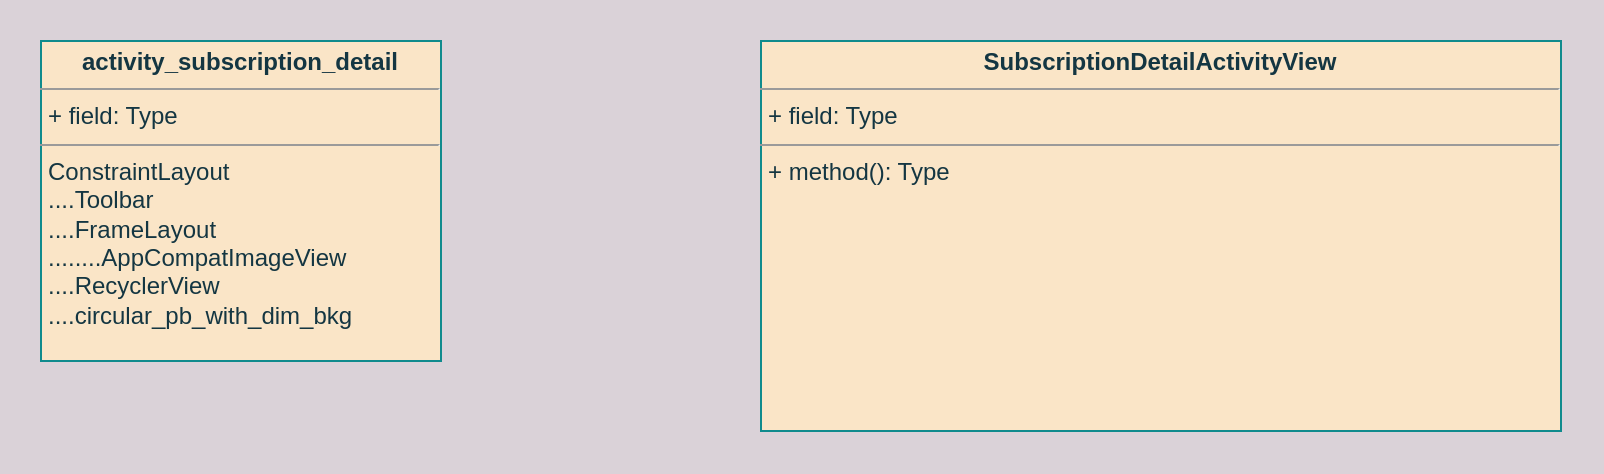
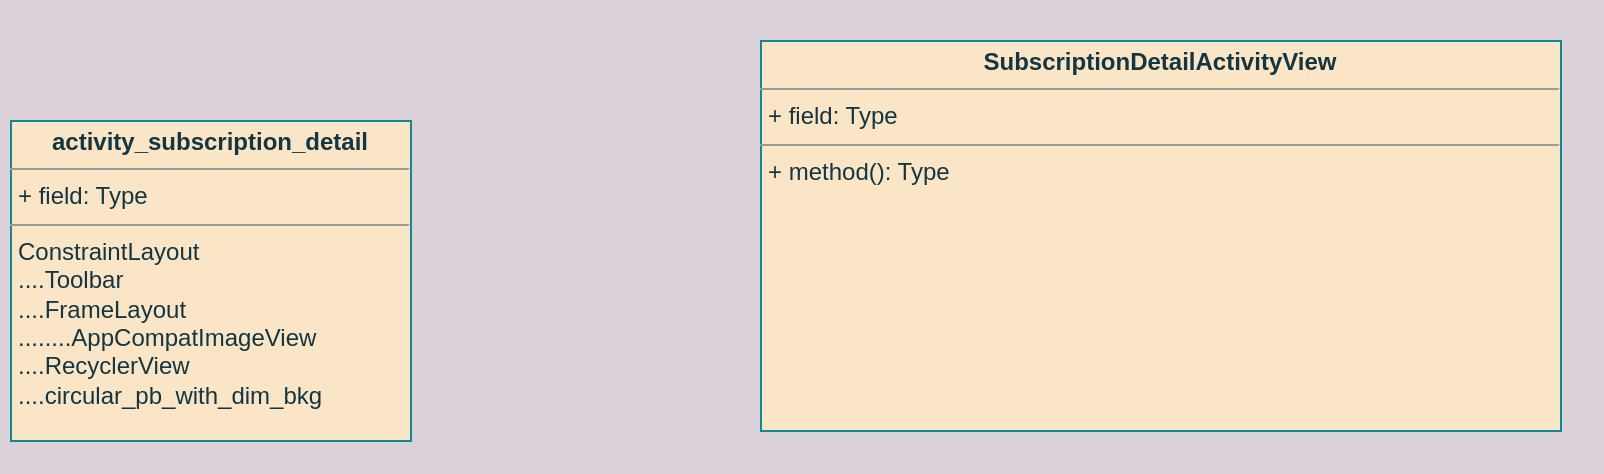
node "activity_subscription_detail + field: Type ConstraintLayout ....Toolbar ....FrameLayout ........AppCompatImageView ....RecyclerView ....circular_pb_with_dim_bkg": moved (241, 201) -> (211, 281)
